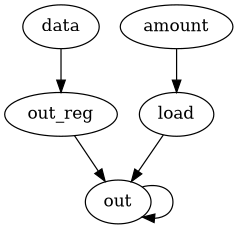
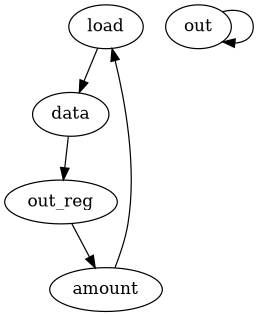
edge "out_reg" -> "out": now "out_reg" -> "amount"
edge "load" -> "out": now "load" -> "data"
